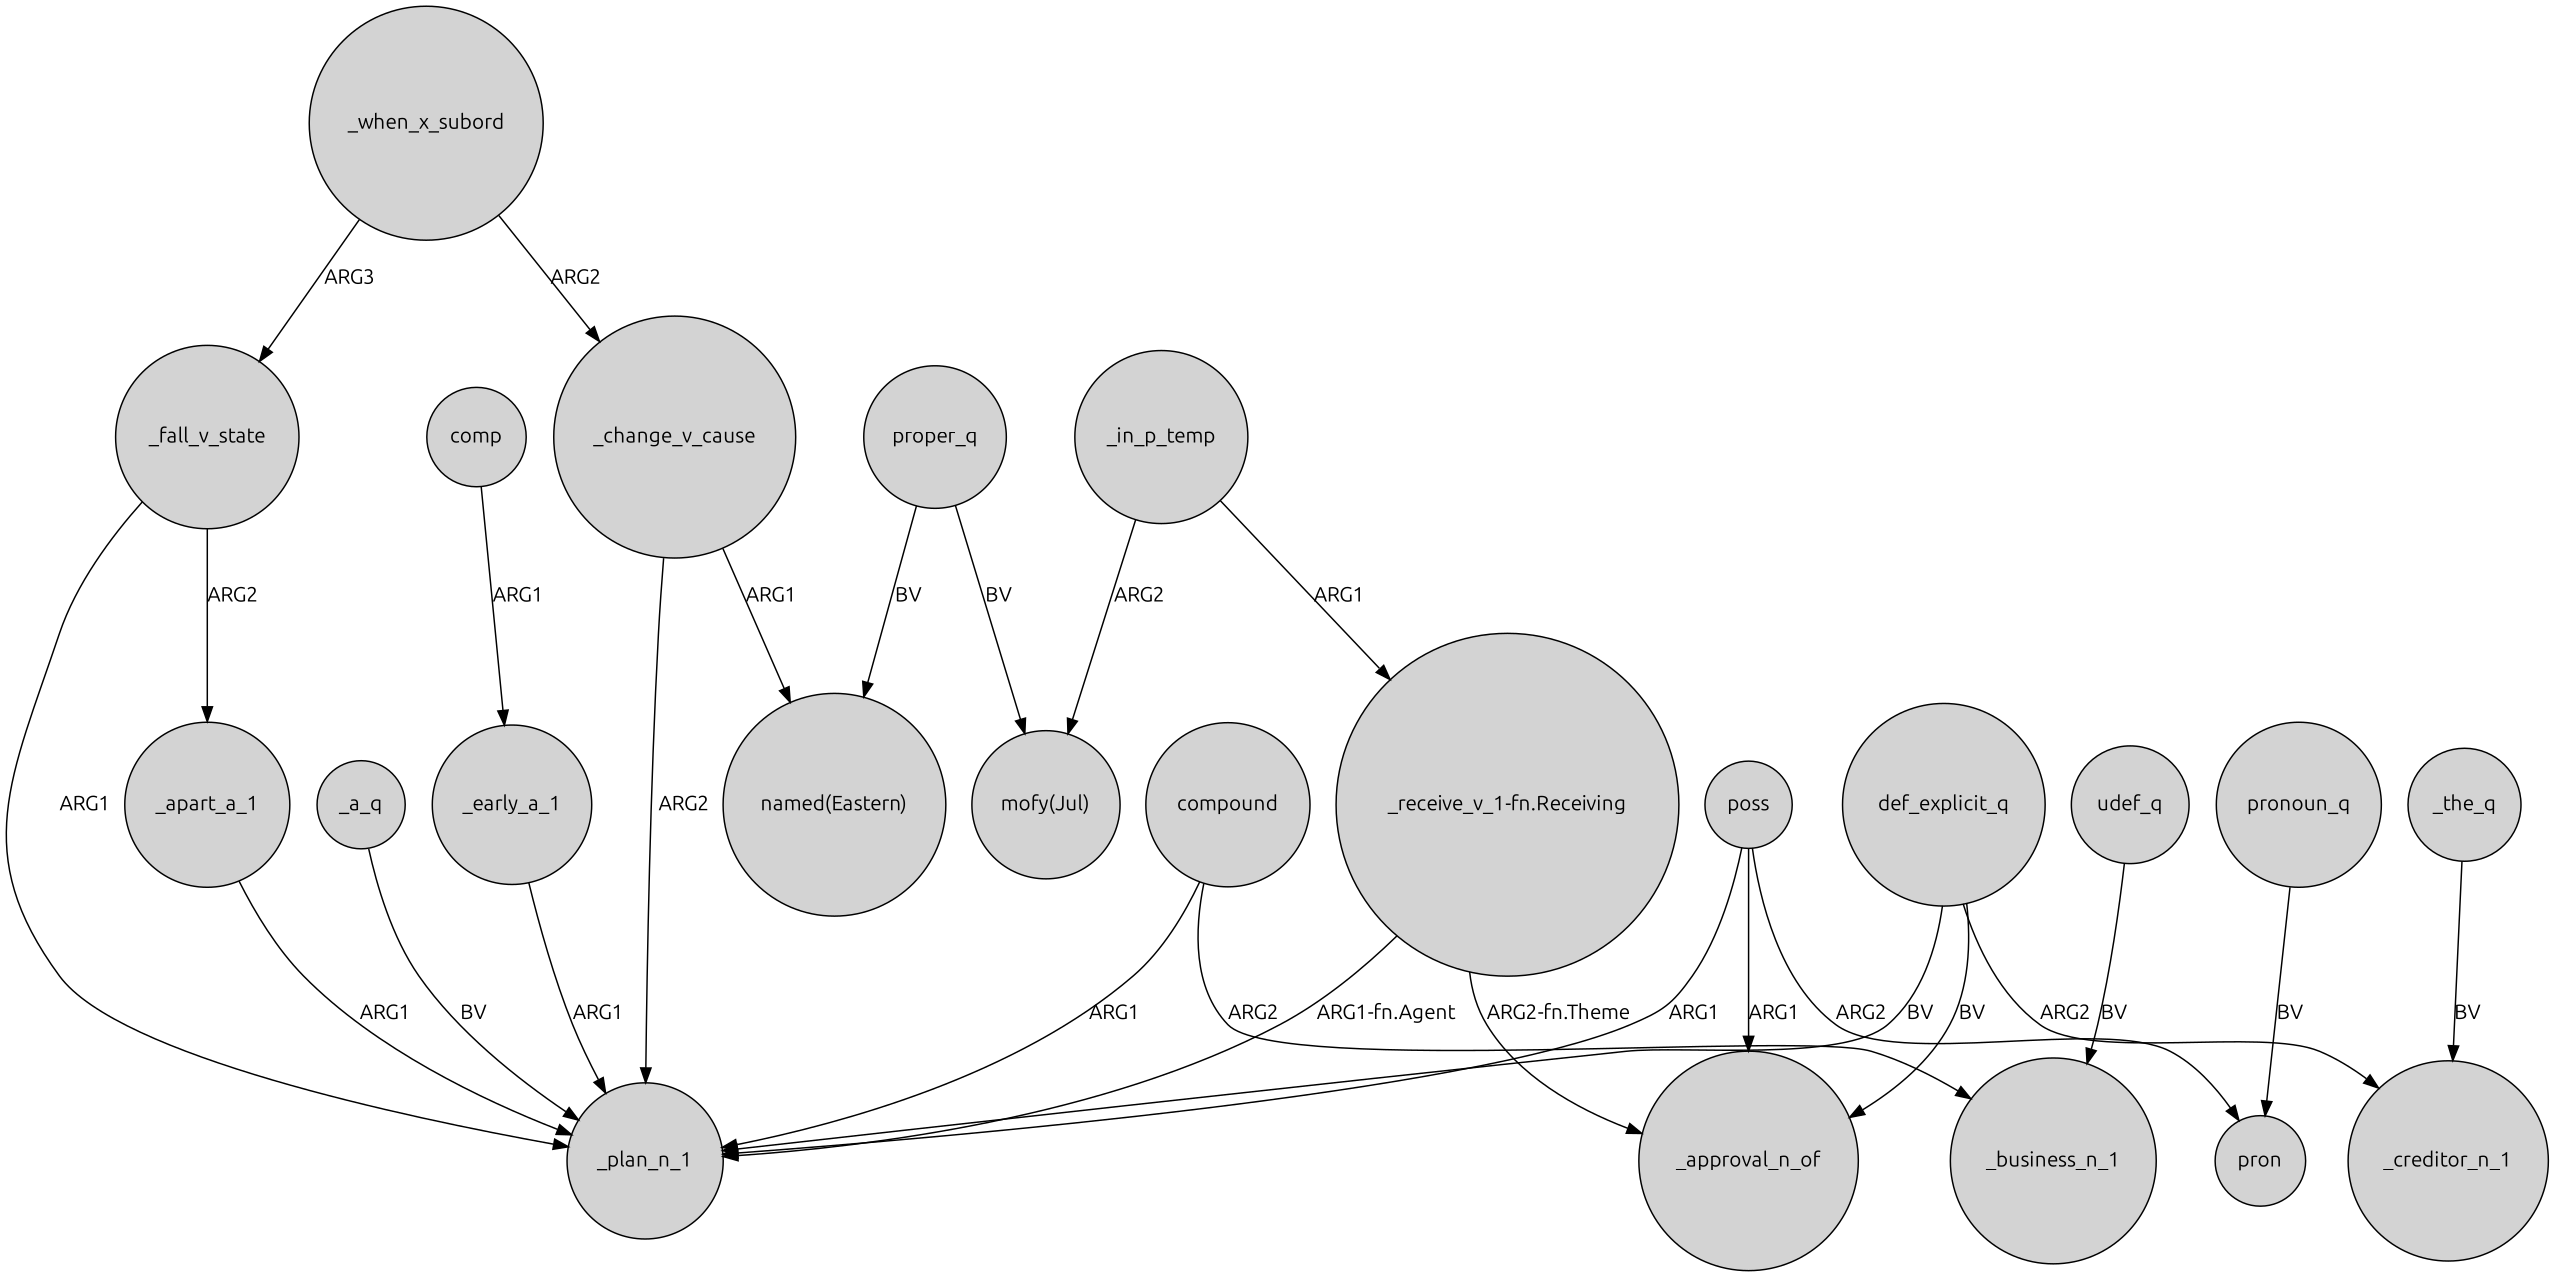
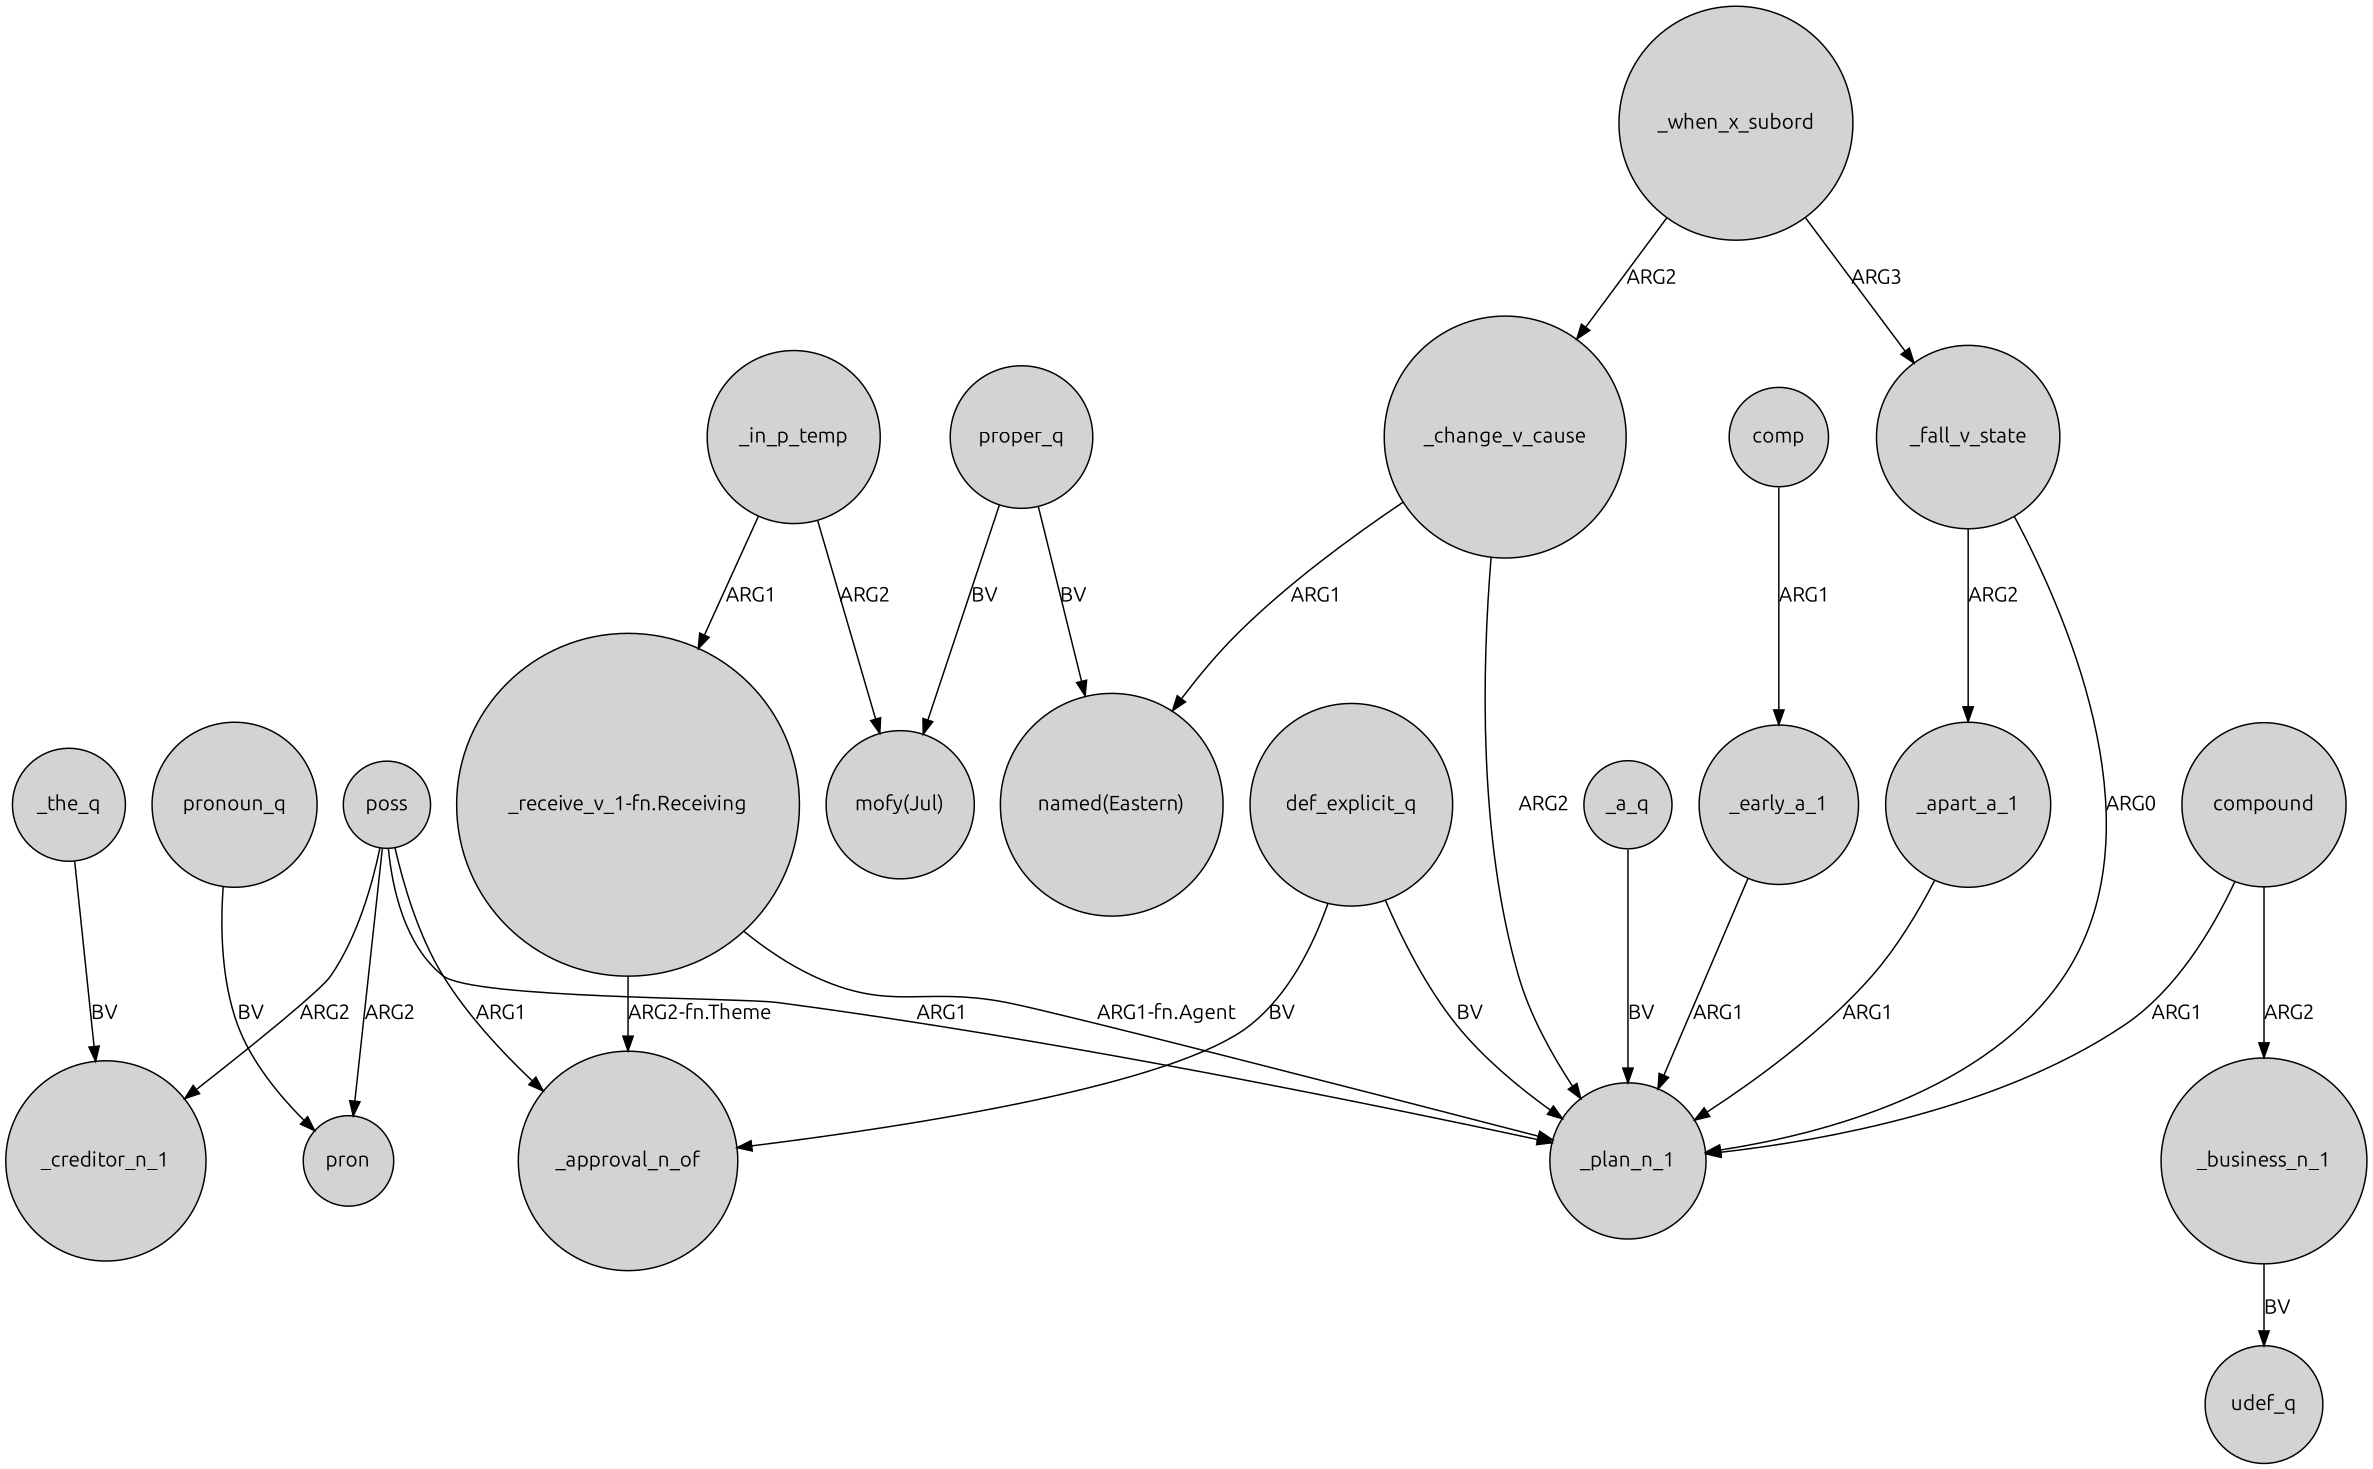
edge "_fall_v_state" -> "_plan_n_1": label "ARG1" -> "ARG0"
edge "udef_q" -> "_business_n_1": reversed
edge "def_explicit_q" -> "_creditor_n_1": now "poss" -> "_creditor_n_1"
